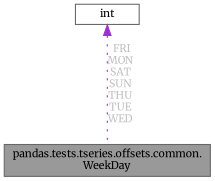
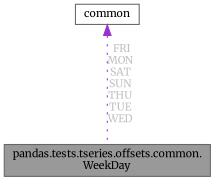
node "int": label "int" -> "common"
